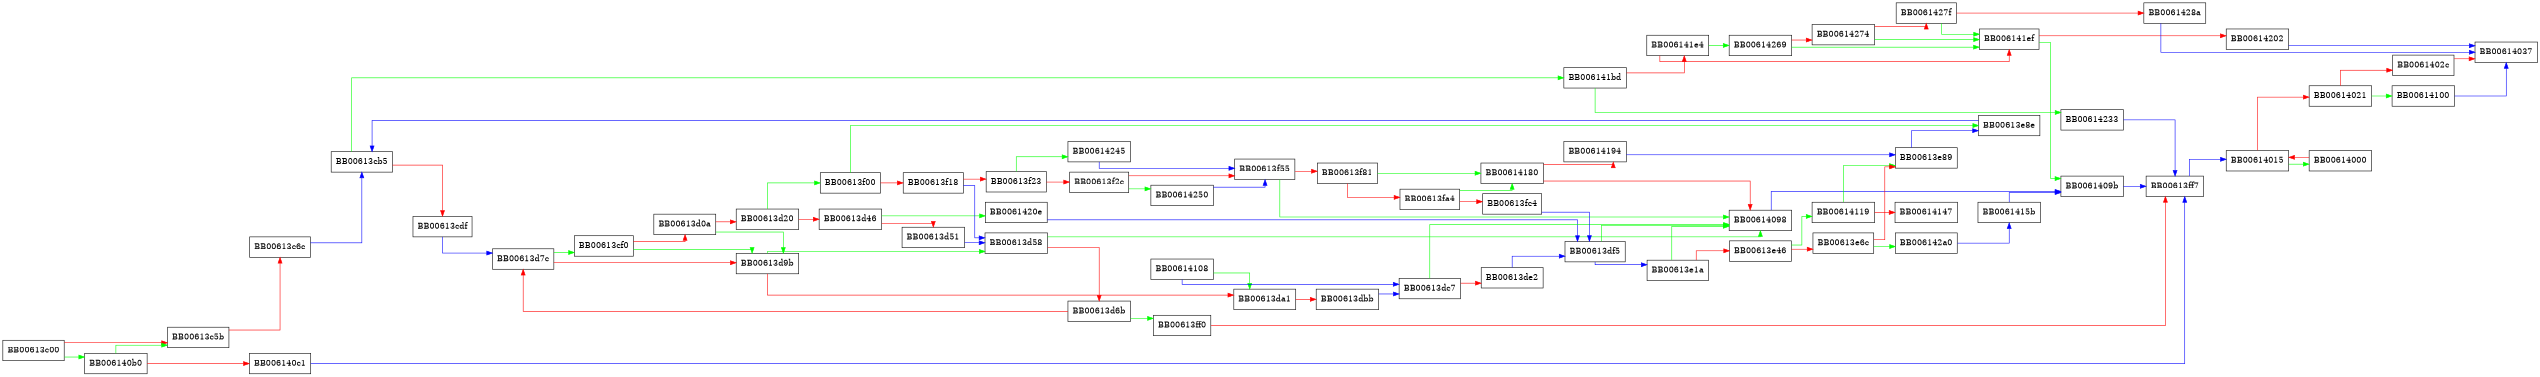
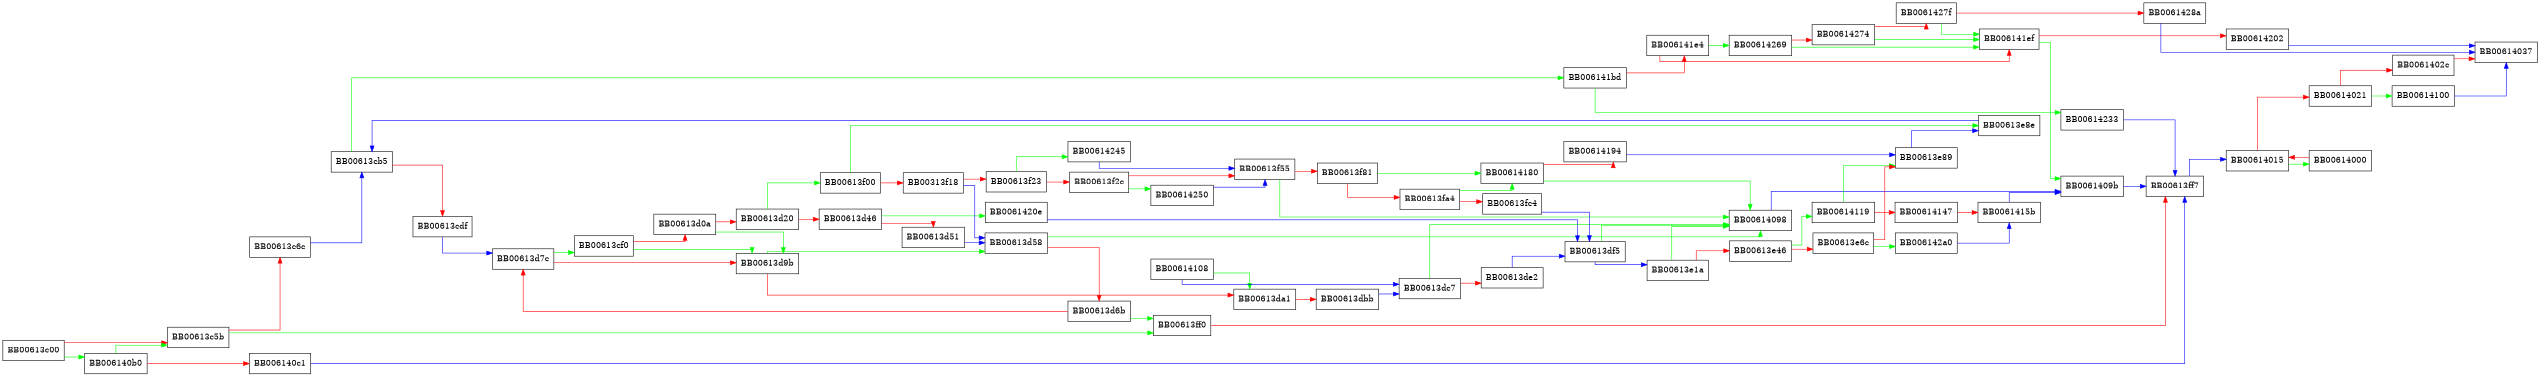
edge "BB00614180" -> "BB00614098": color red -> green
node "BB00613f18": label "BB00613f18" -> "BB00313f18"
edge "BB00614147" -> "BB0061415b": added
edge "BB00613c5b" -> "BB00613ff0": added
